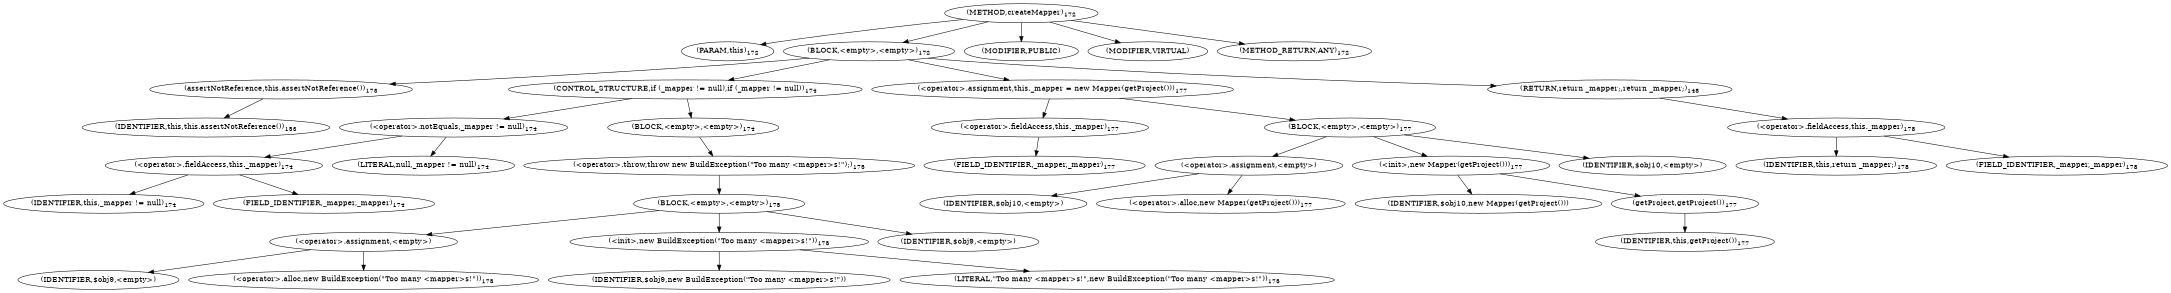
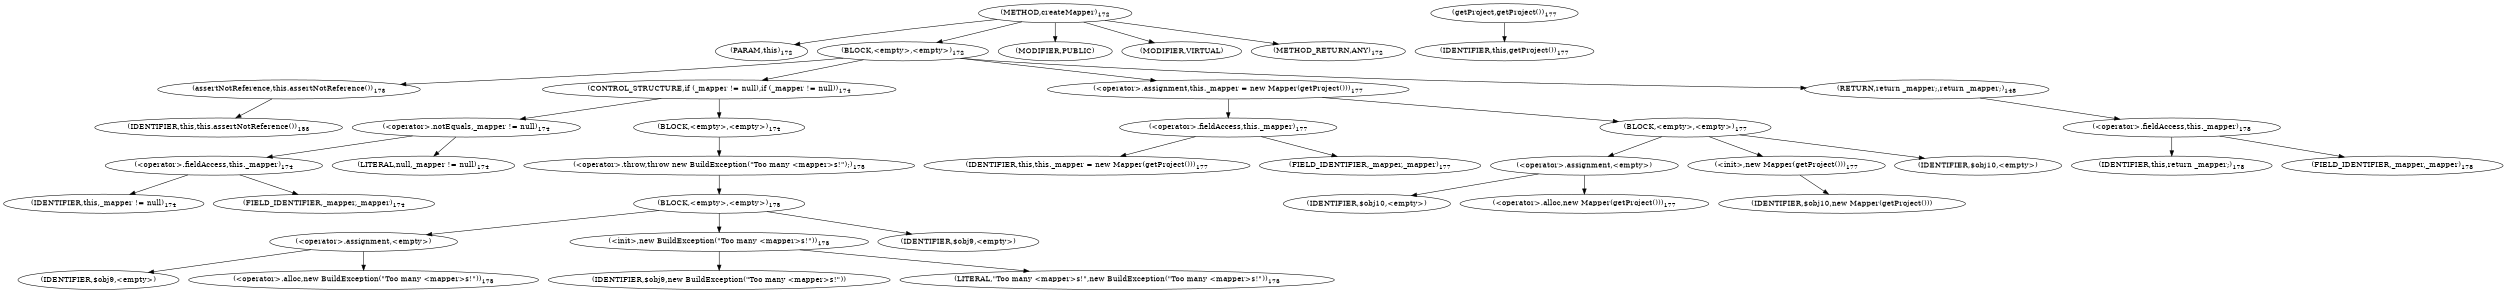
node "(IDENTIFIER,this,this._mapper = new Mapper(getProject()))": added
edge "(<init>,new Mapper(getProject()))" -> "(getProject,getProject())": removed
